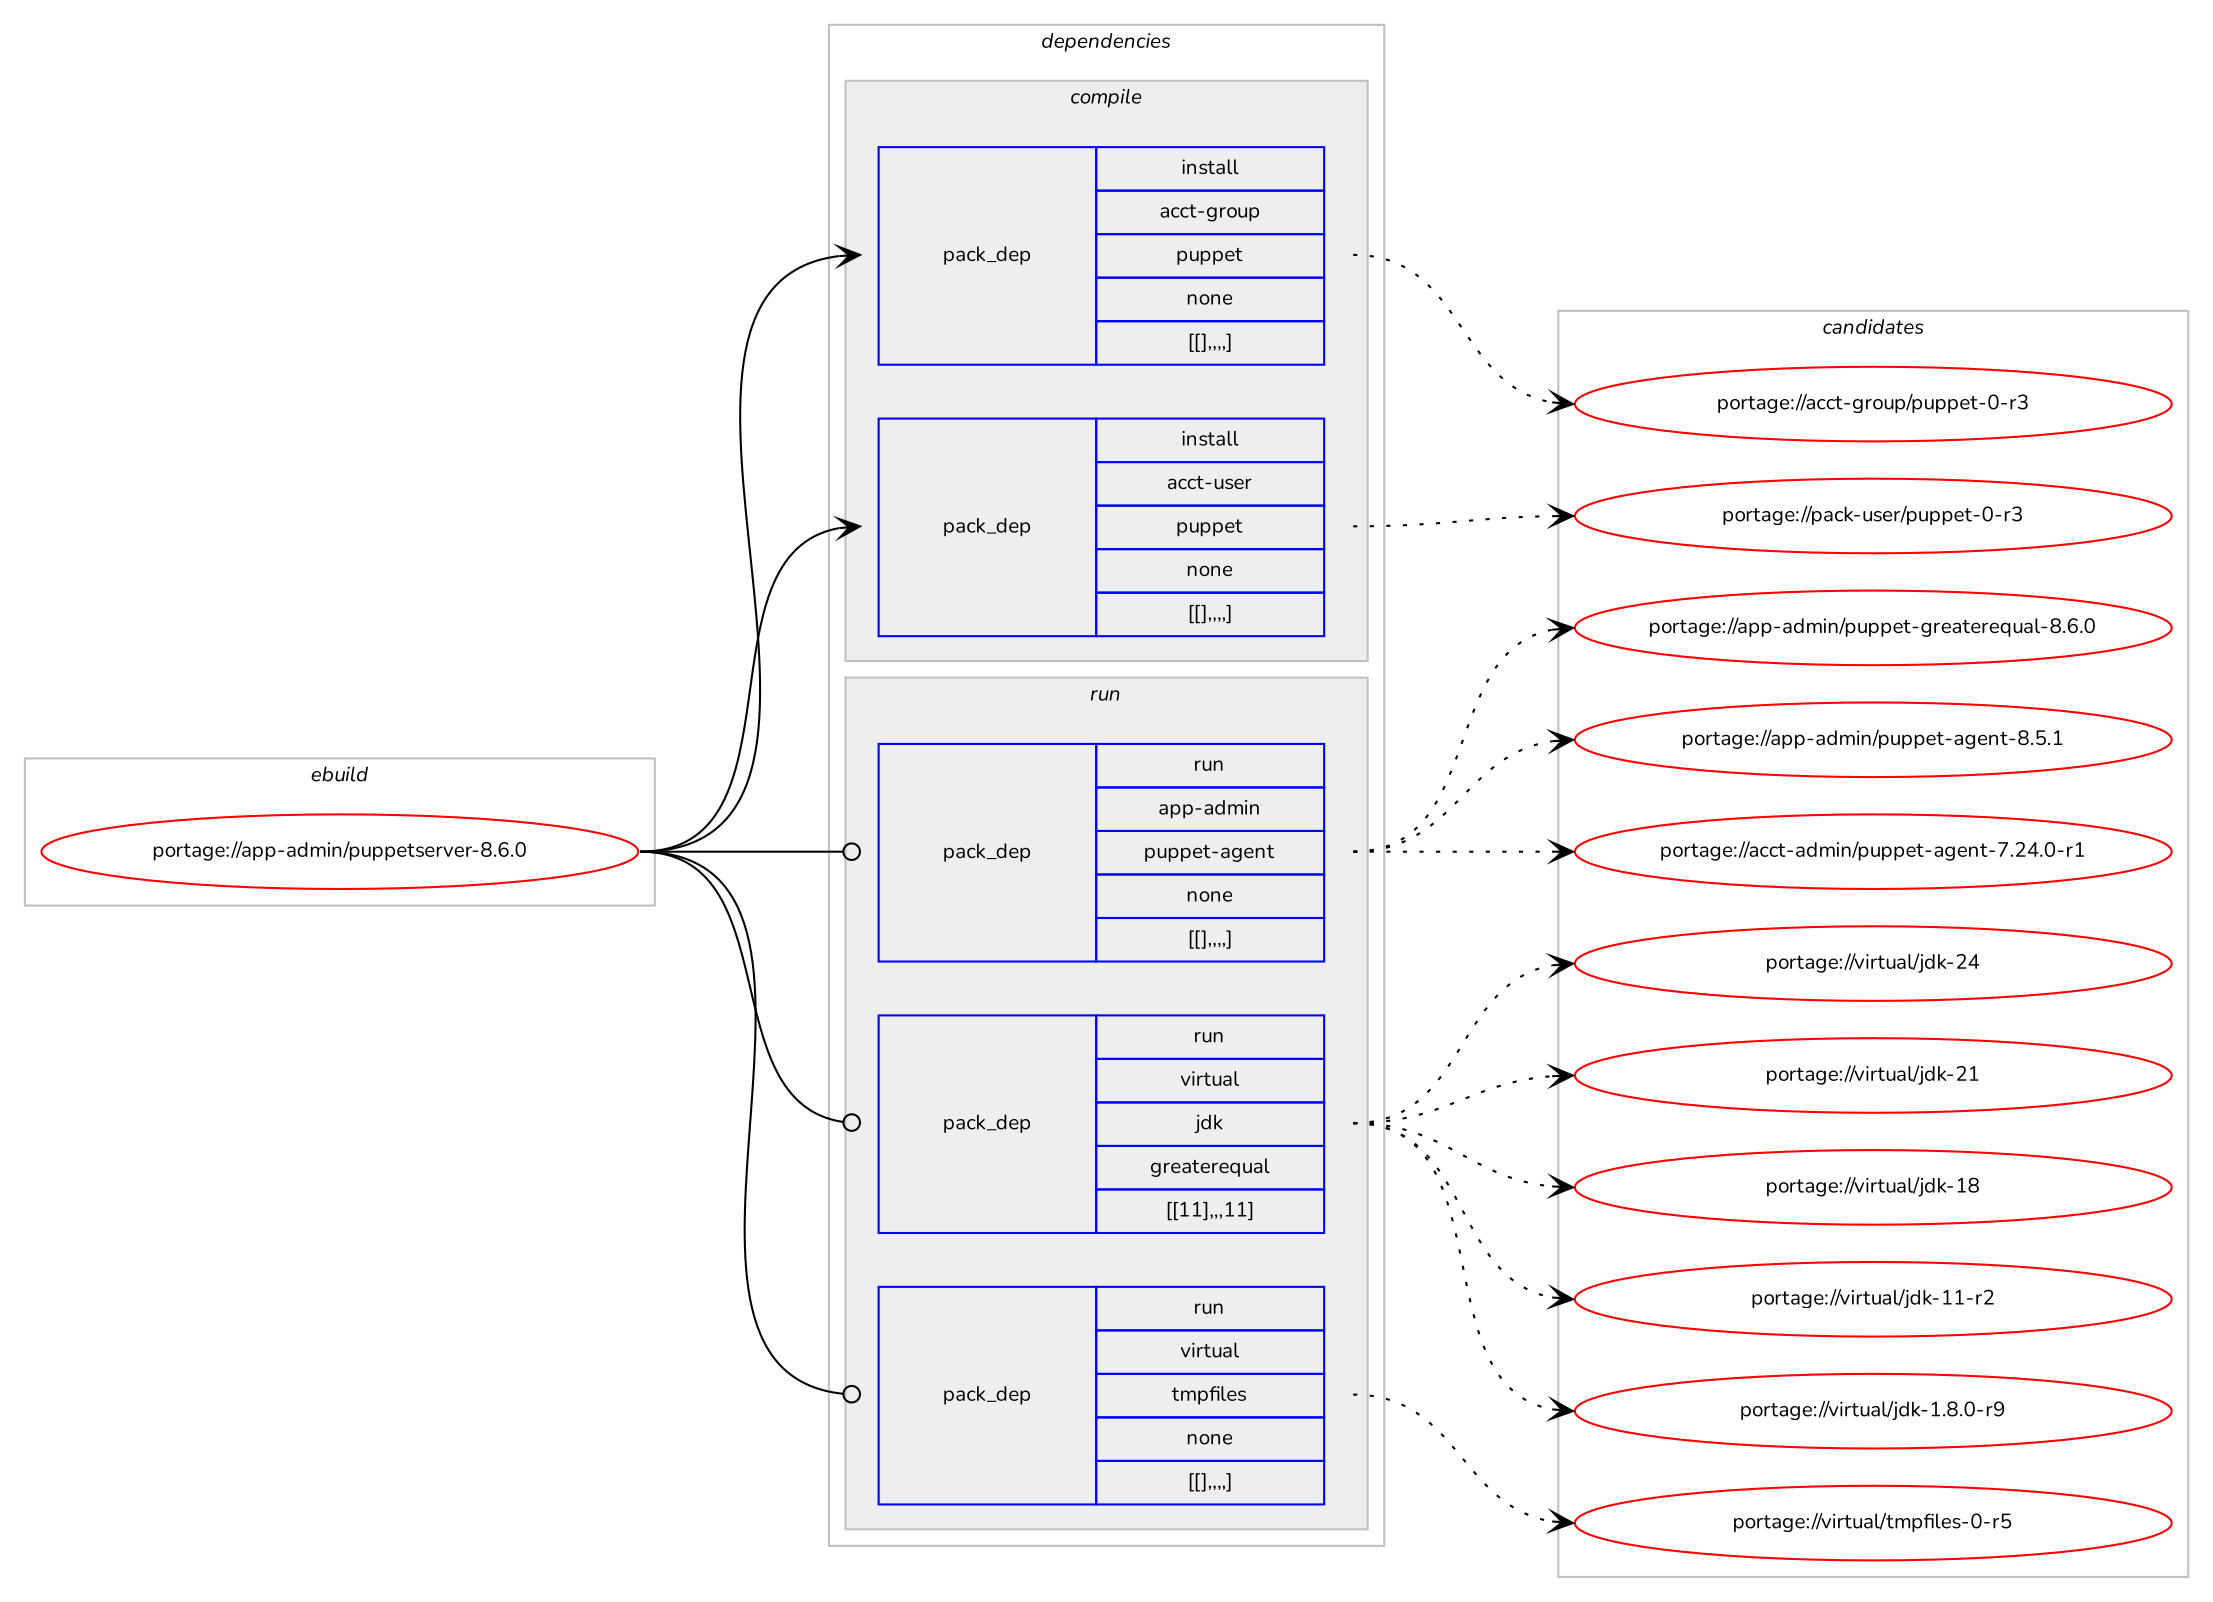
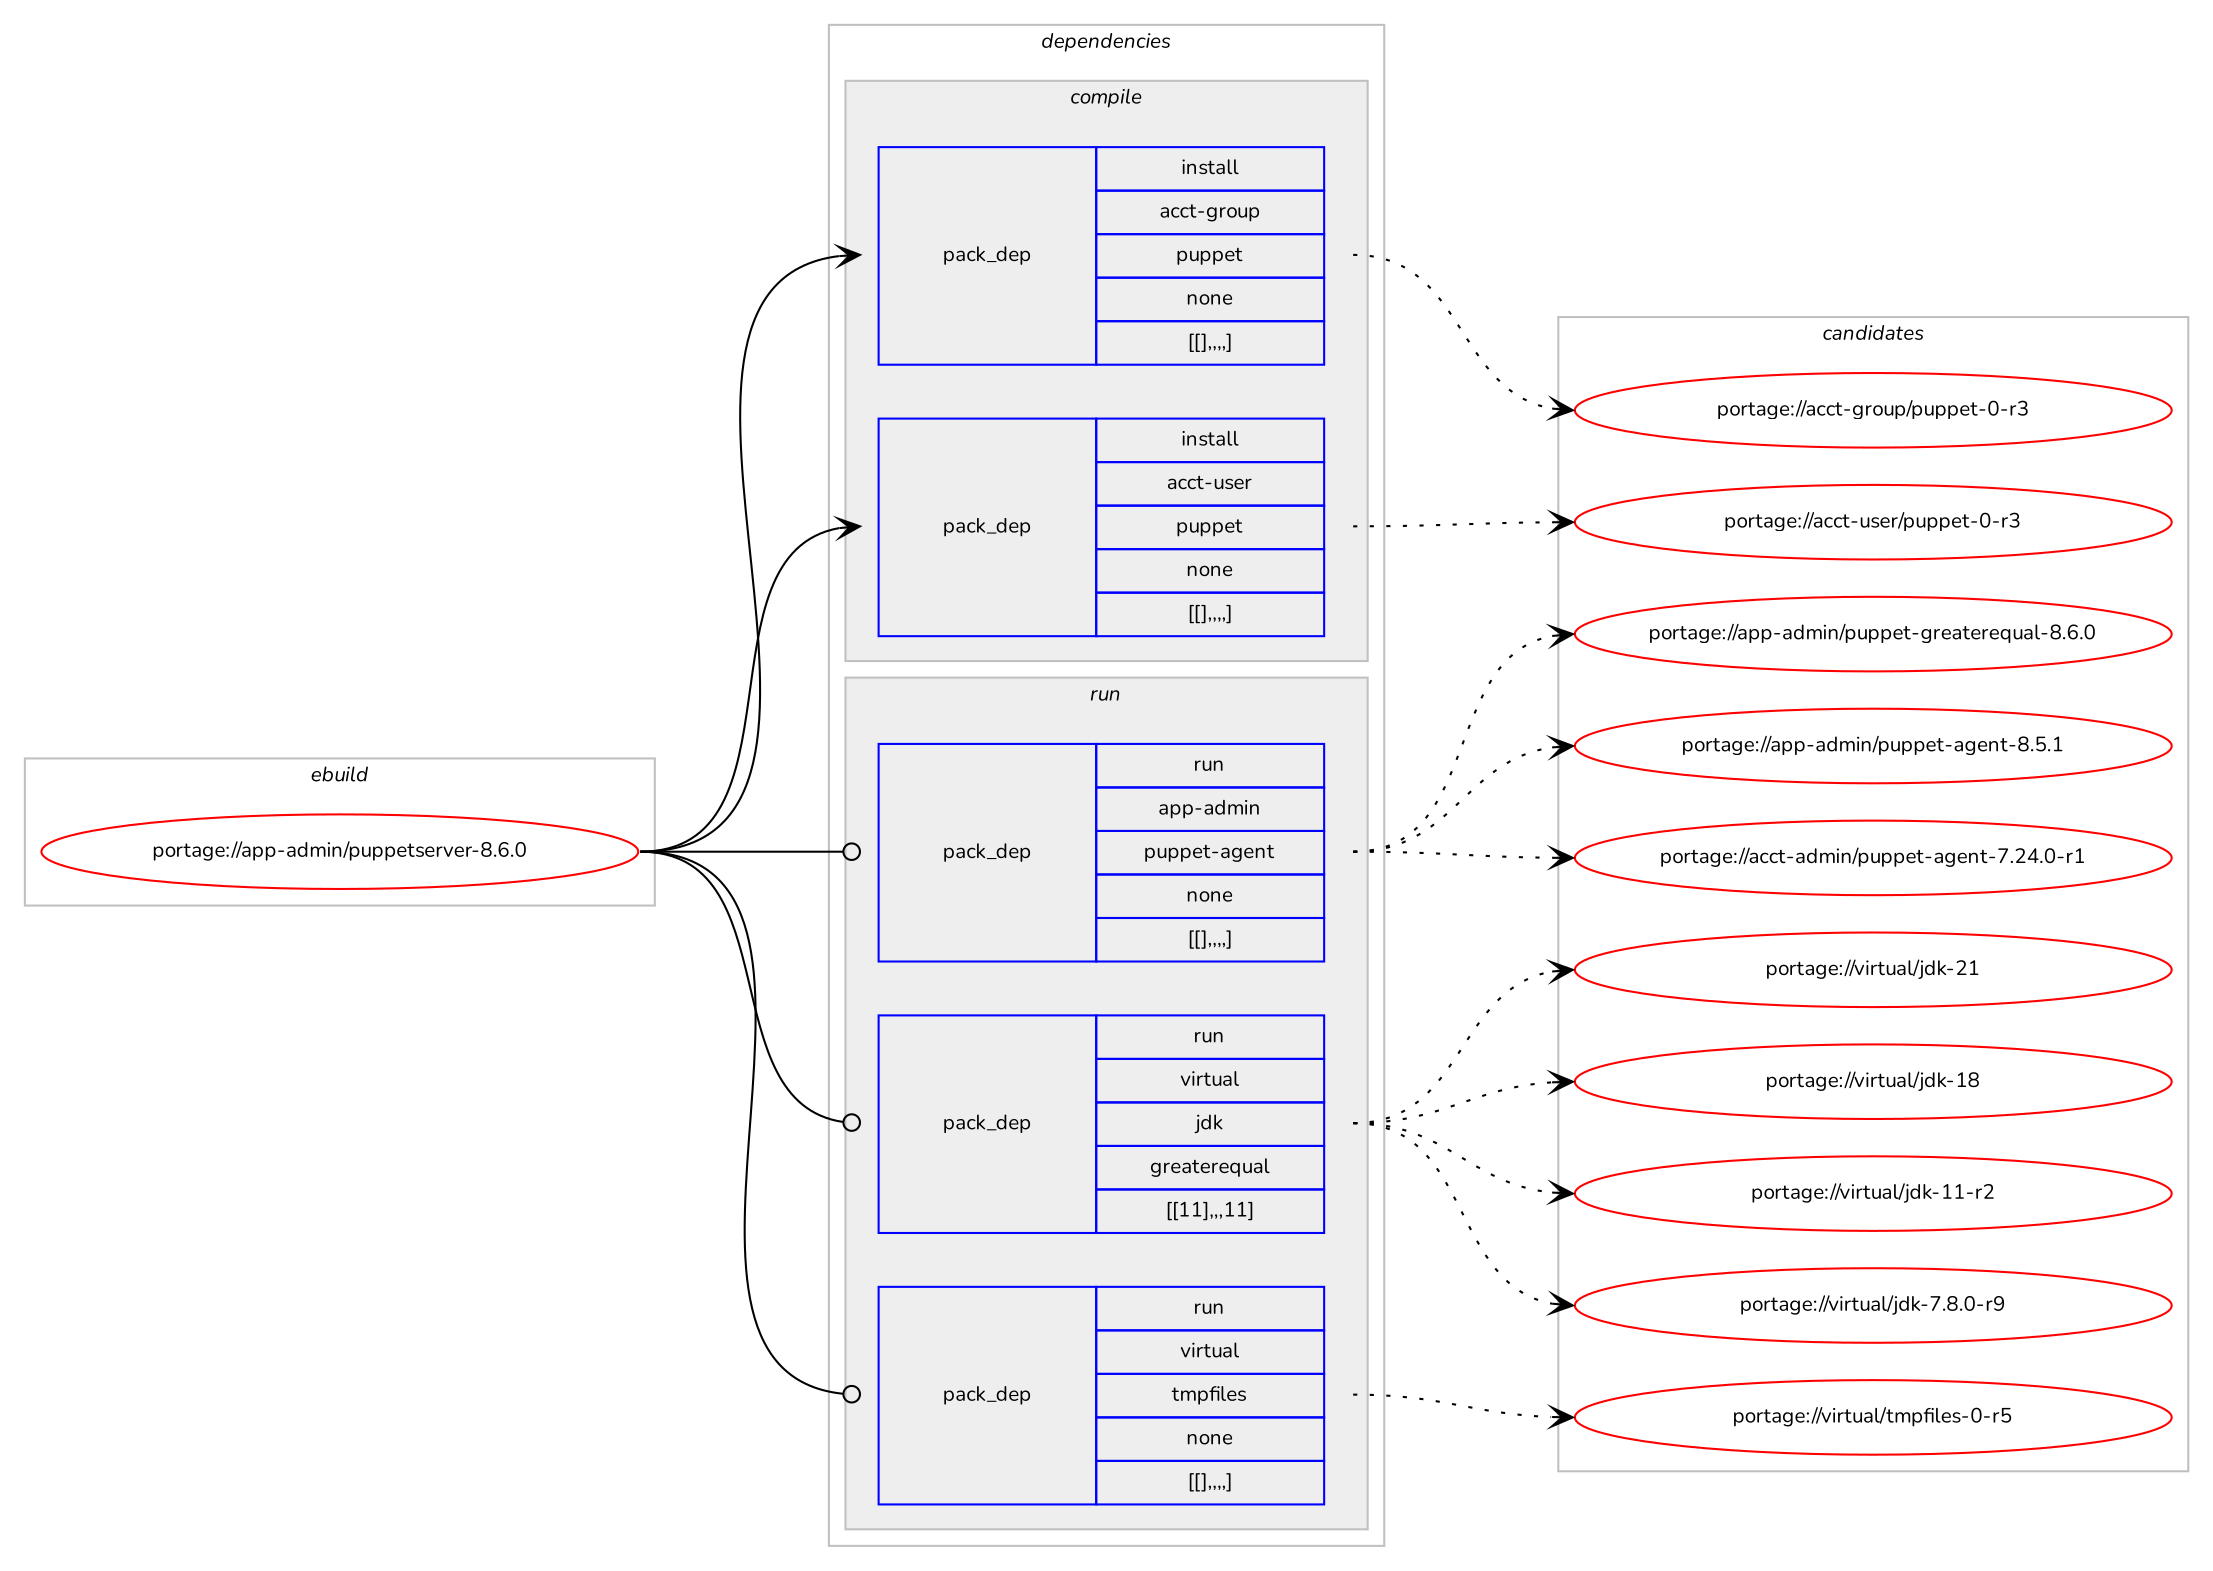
node "portage://pack-user/puppet-0-r3": label "portage://pack-user/puppet-0-r3" -> "portage://acct-user/puppet-0-r3"
node "portage://virtual/jdk-24": removed
node "portage://virtual/jdk-1.8.0-r9": label "portage://virtual/jdk-1.8.0-r9" -> "portage://virtual/jdk-7.8.0-r9"
